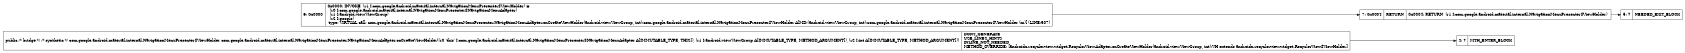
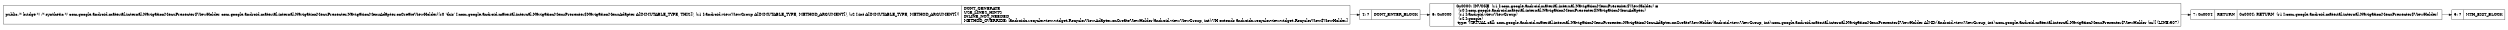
edge "4: ?" -> "6: 0x0000": added
node "5: ?": text "NEEDED_EXIT_BLOCK" -> "MTH_EXIT_BLOCK"
node "4: ?": text "MTH_ENTER_BLOCK" -> "DONT_ENTER_BLOCK"
